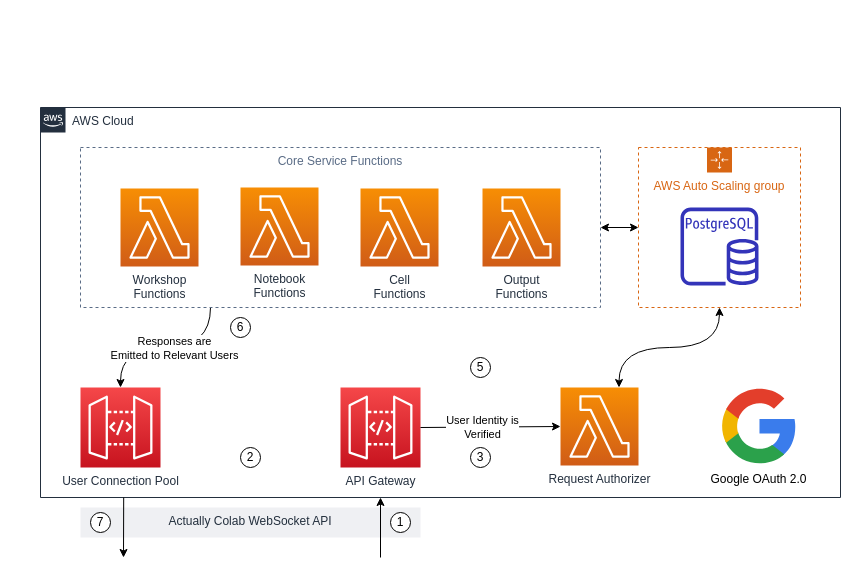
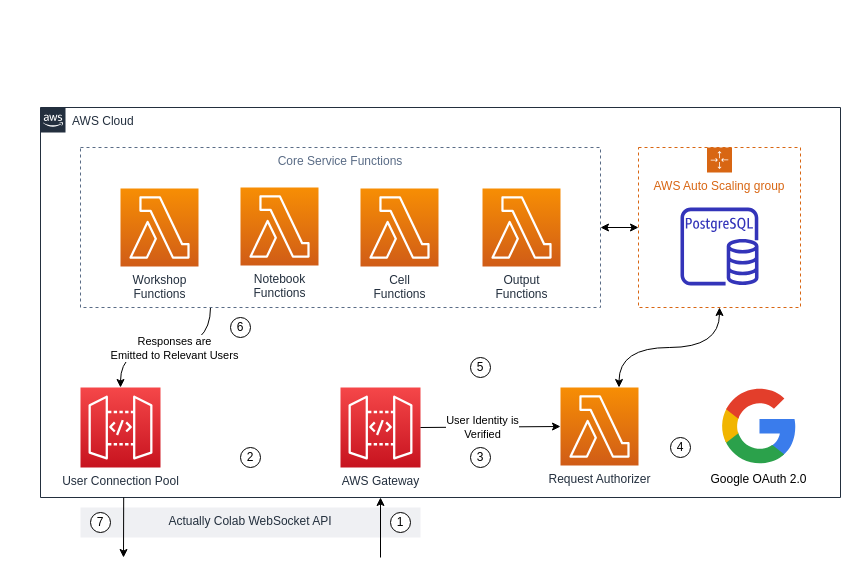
node "4": added
node "API Gateway": label "API Gateway" -> "AWS Gateway"
